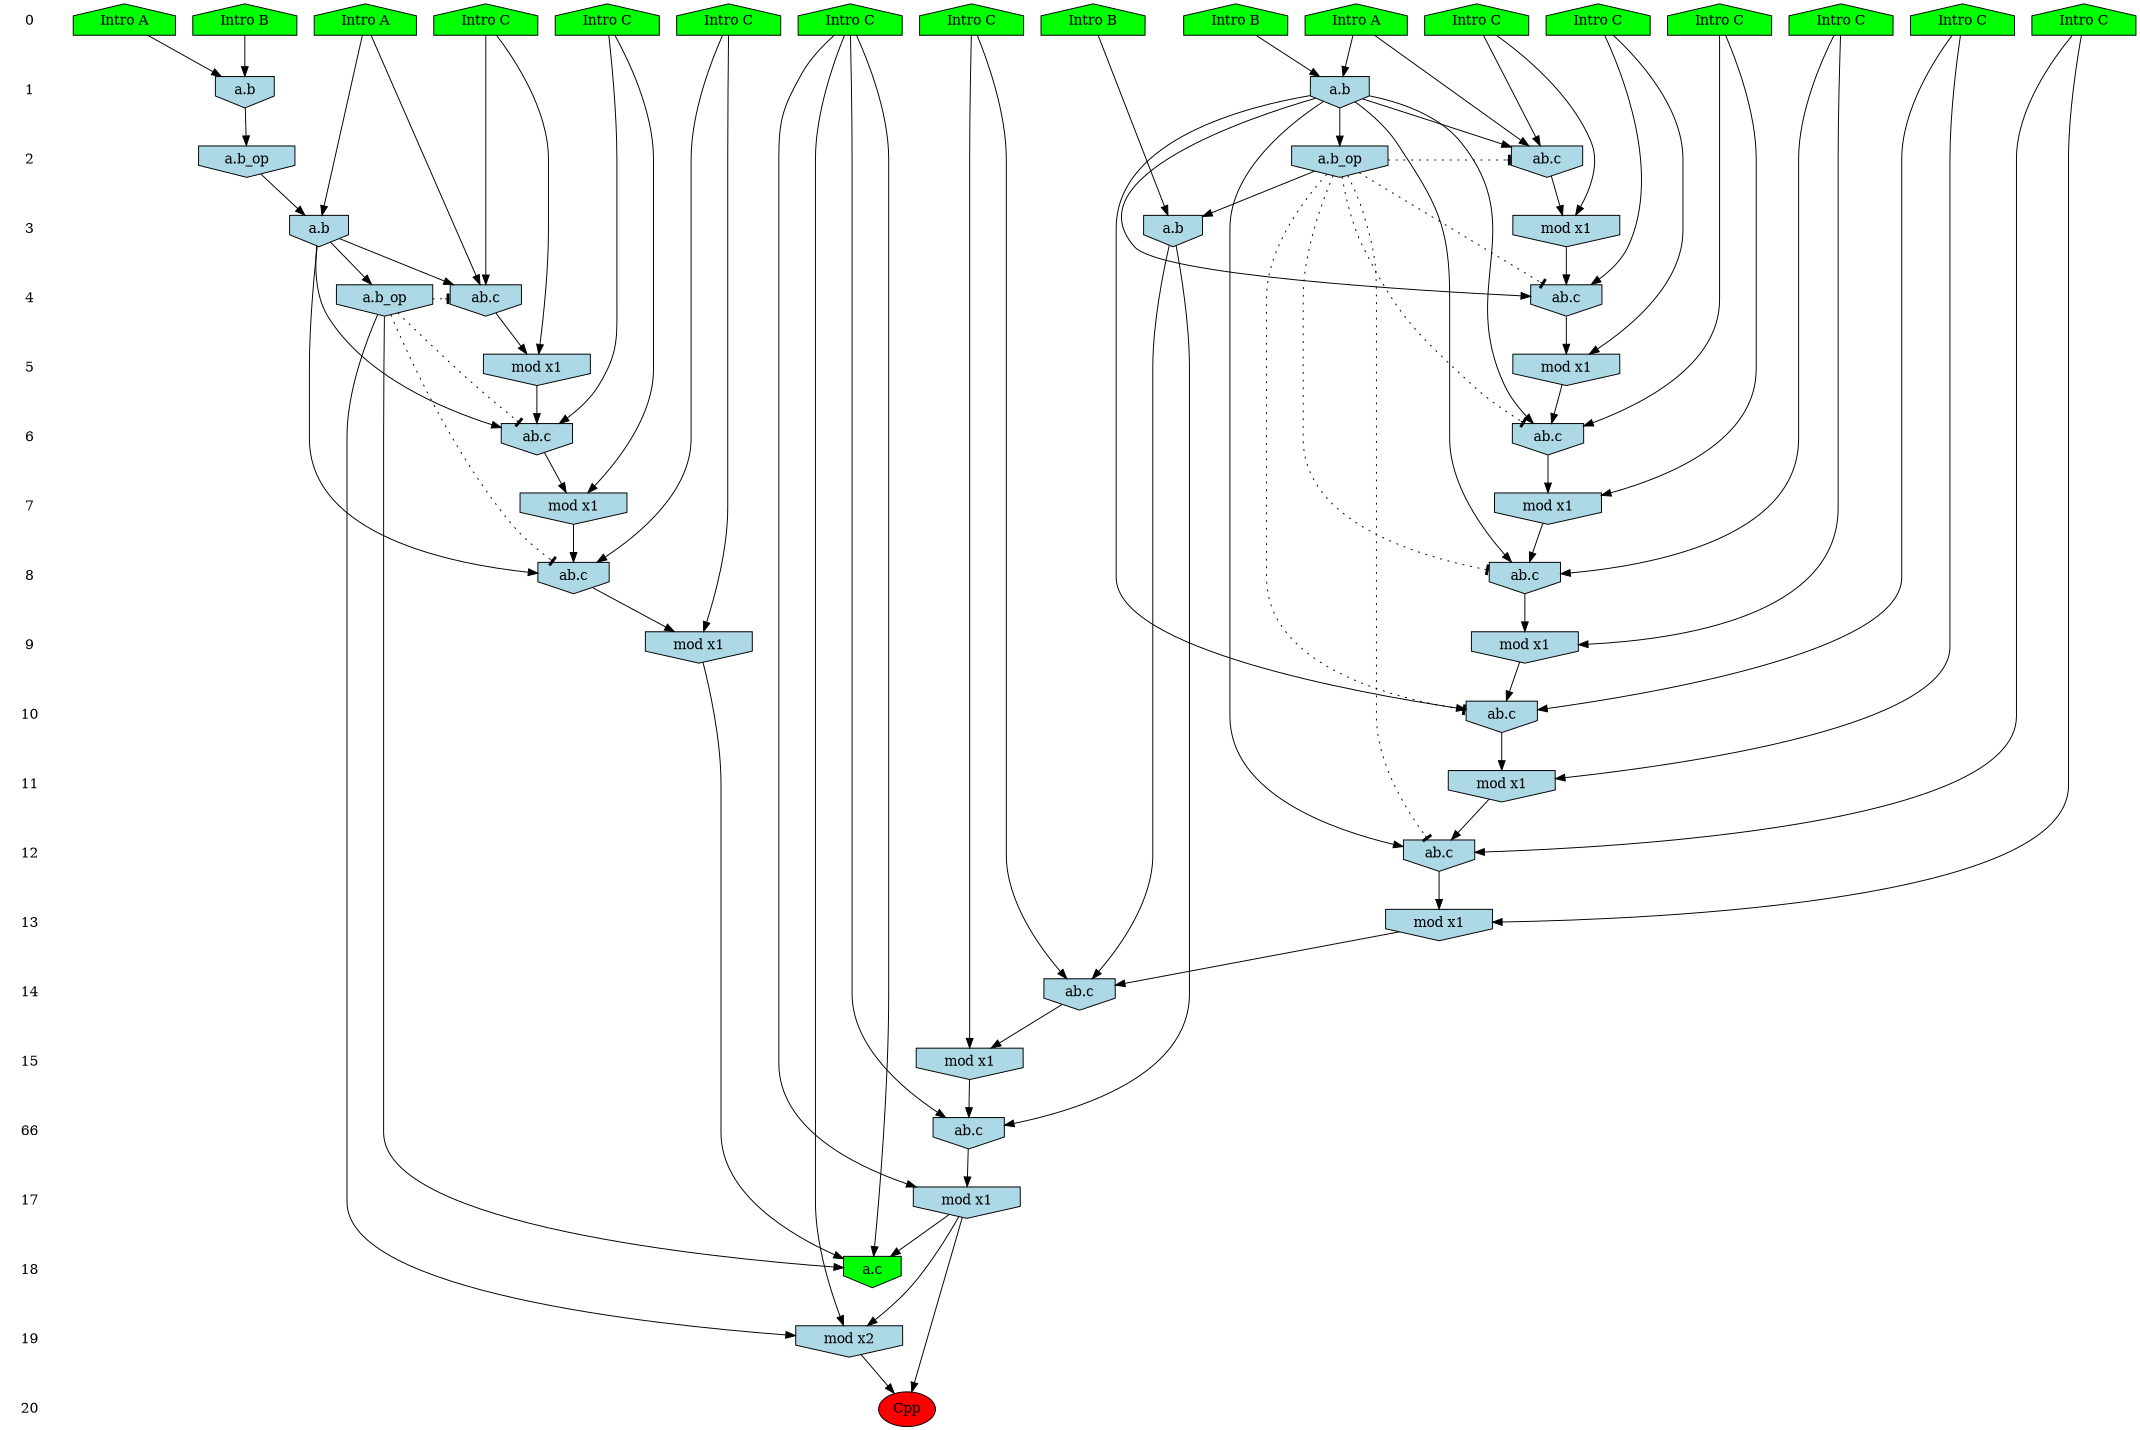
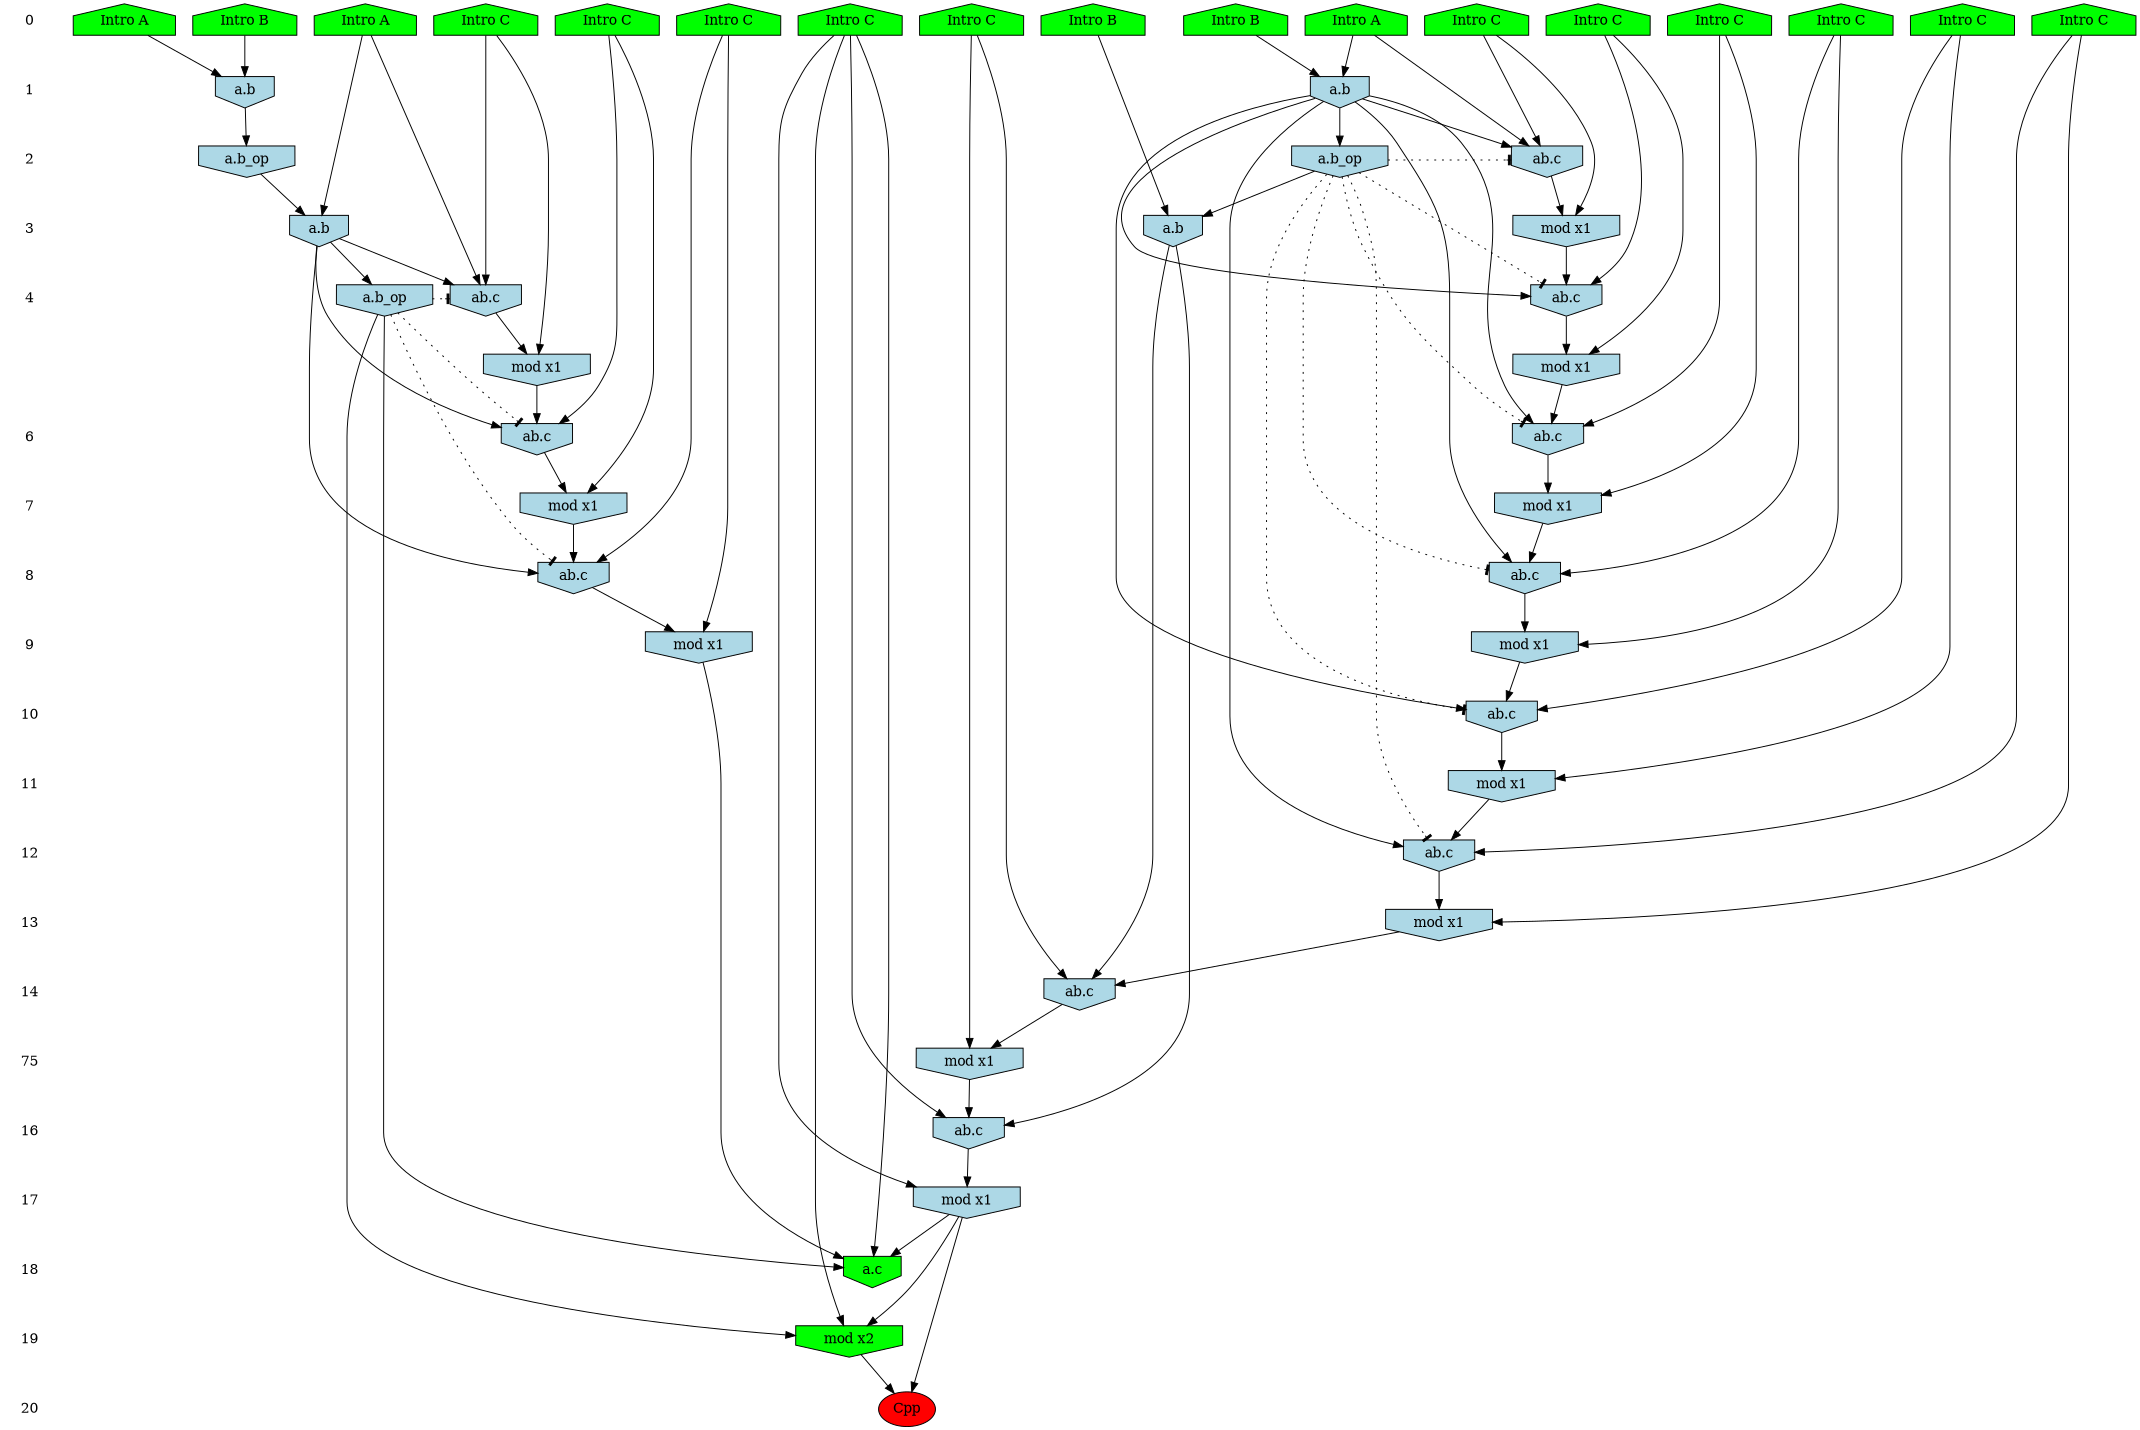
node "5": removed
node "15": label "15" -> "75"
node "66": label "66" -> "16"
node "mod x2": fillcolor lightblue -> green
